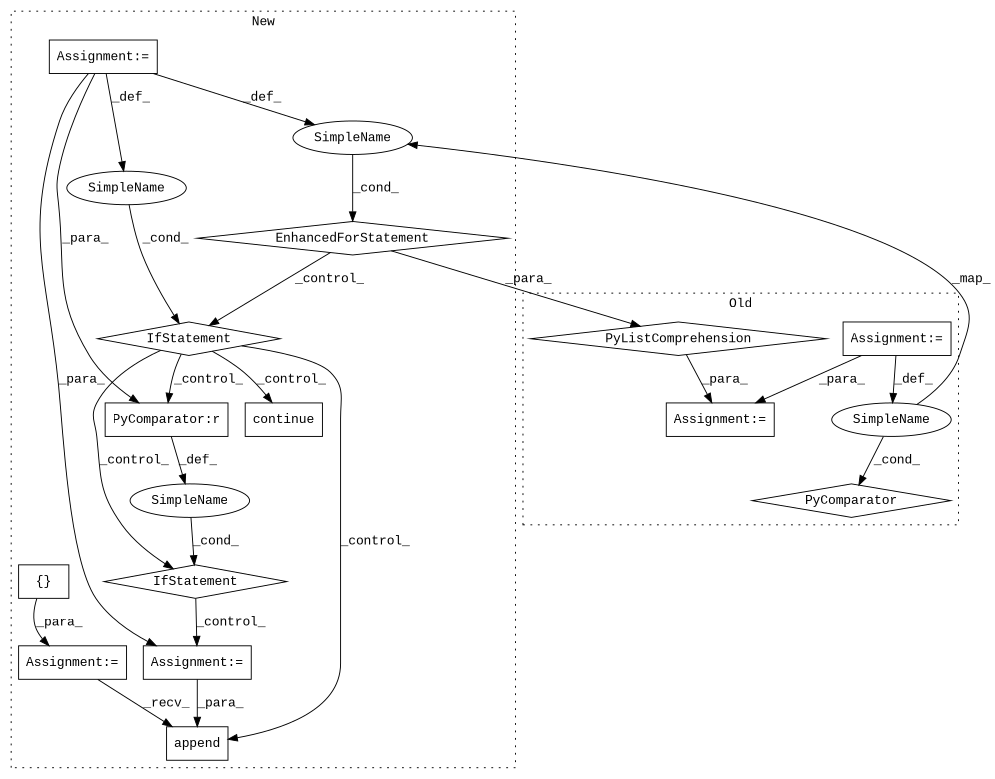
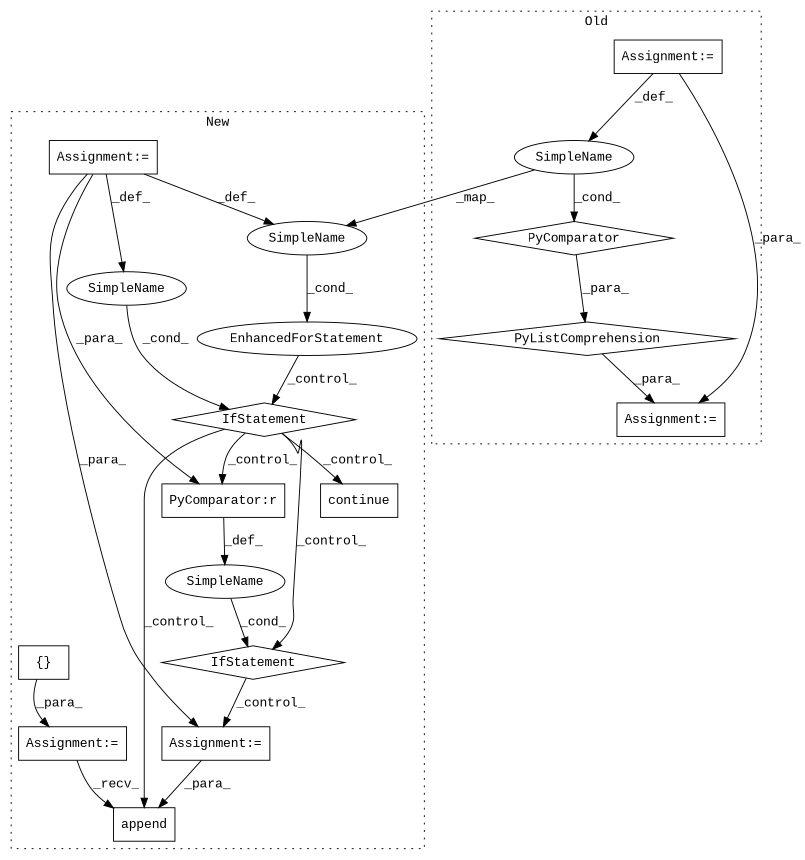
node "EnhancedForStatement": shape diamond -> ellipse
edge "EnhancedForStatement" -> "PyListComprehension": now "PyComparator" -> "PyListComprehension"
